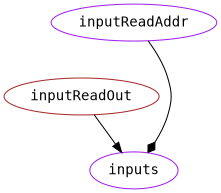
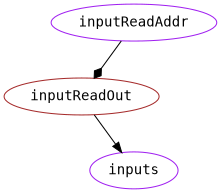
edge "inputReadAddr" -> "inputs": now "inputReadAddr" -> "inputReadOut"
